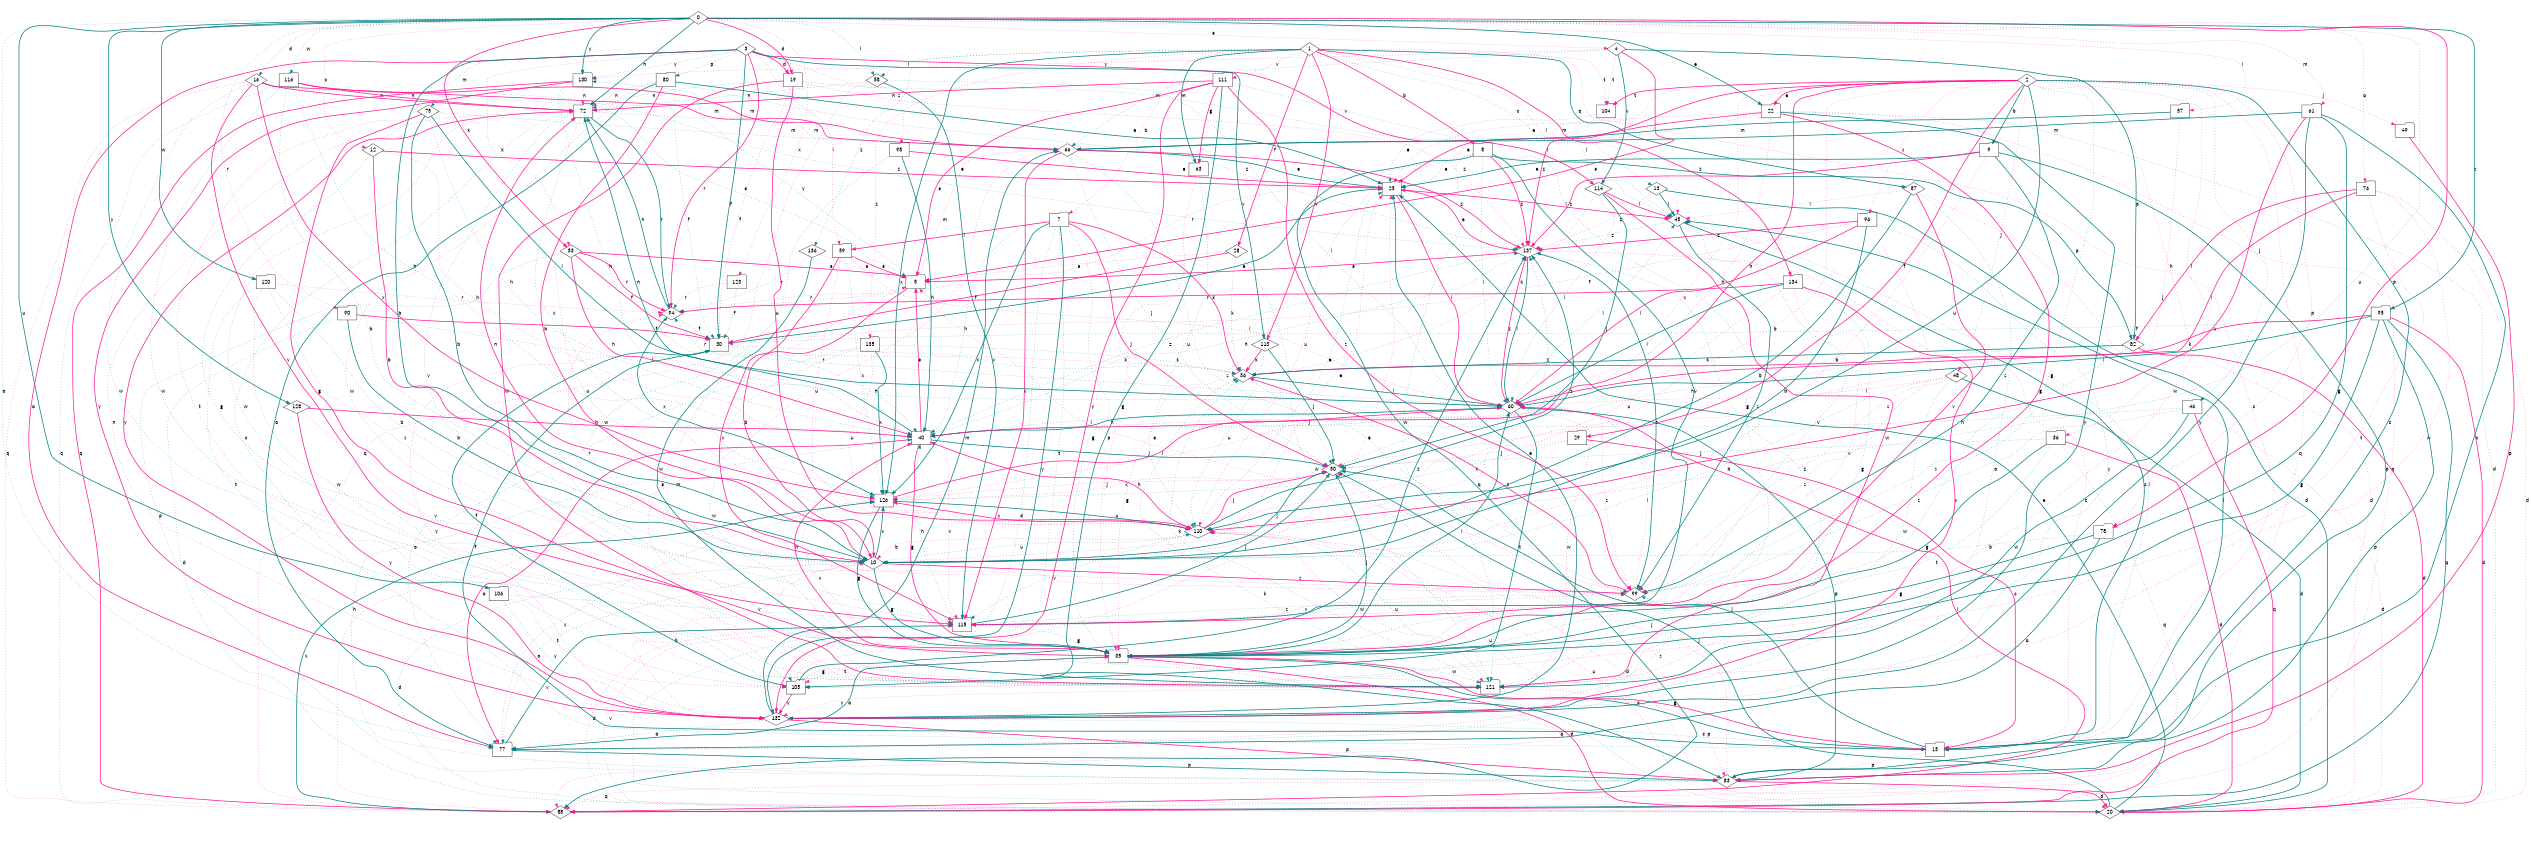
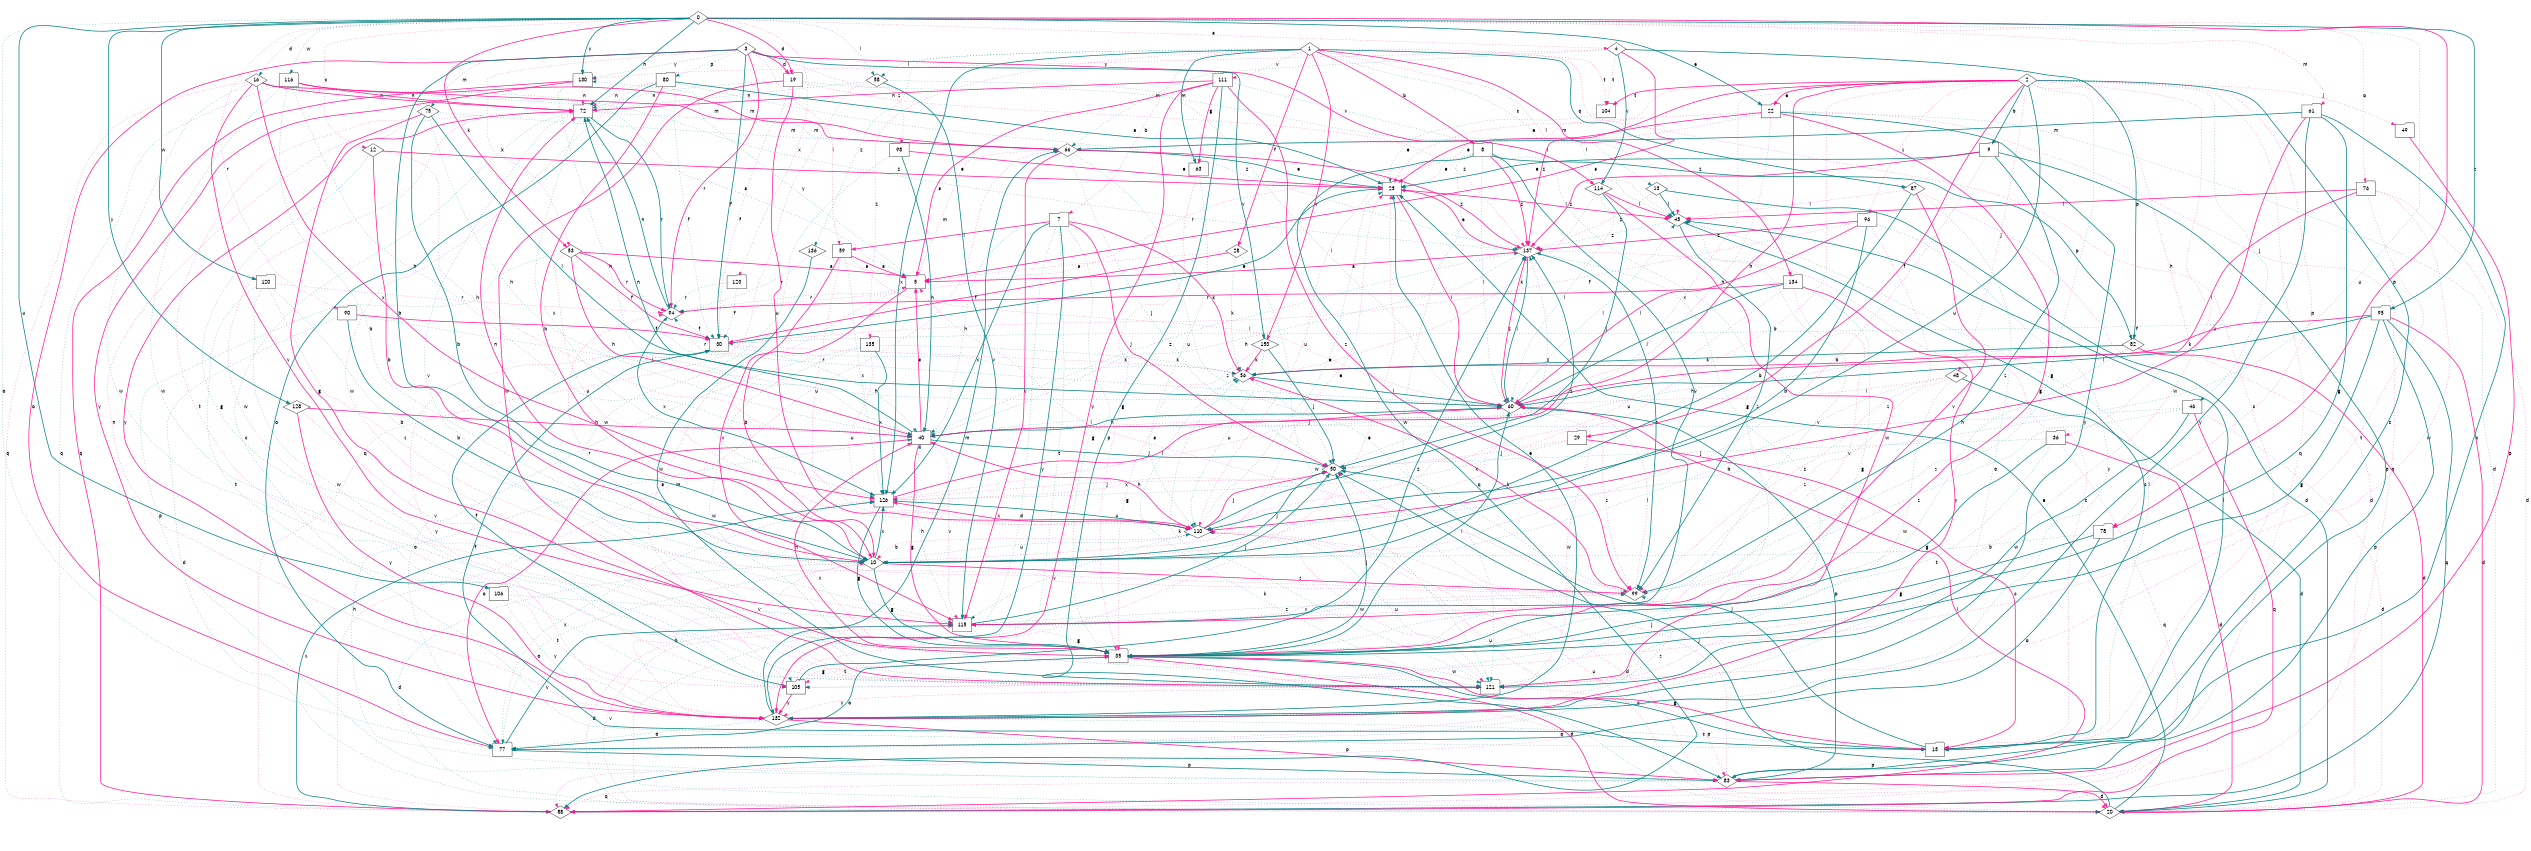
node "57": removed
edge "76" -> "82": now "76" -> "45"
node "113": label "113" -> "153"
edge "60" -> "105": removed, label "t"
